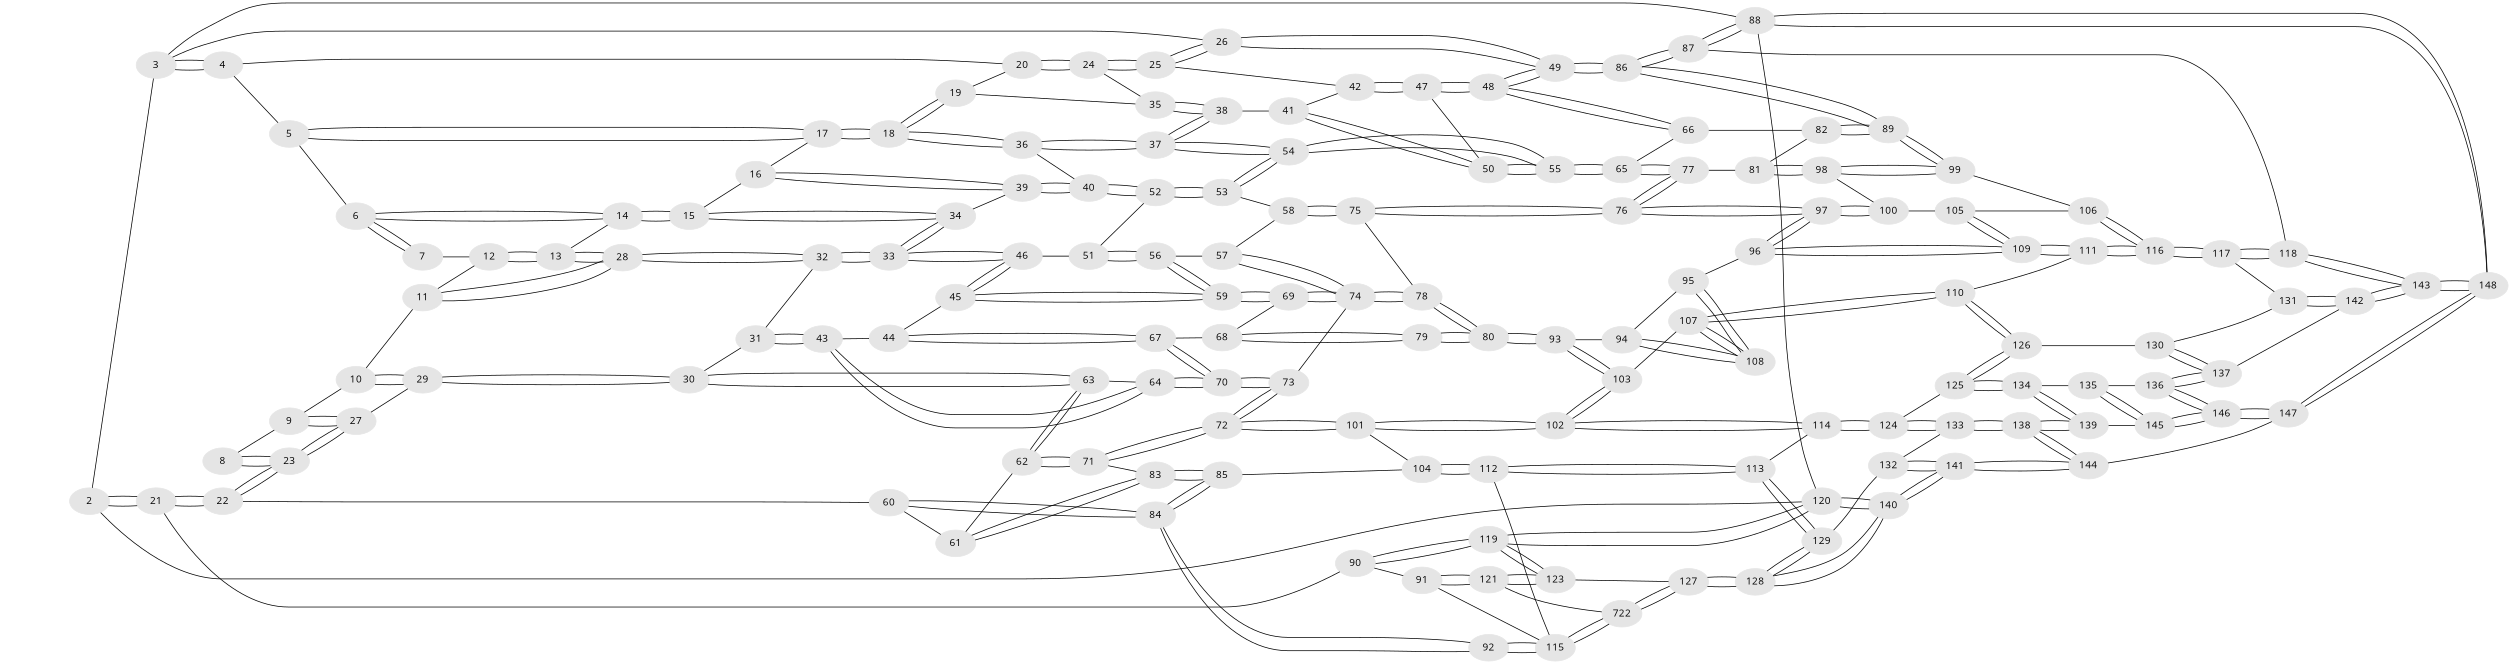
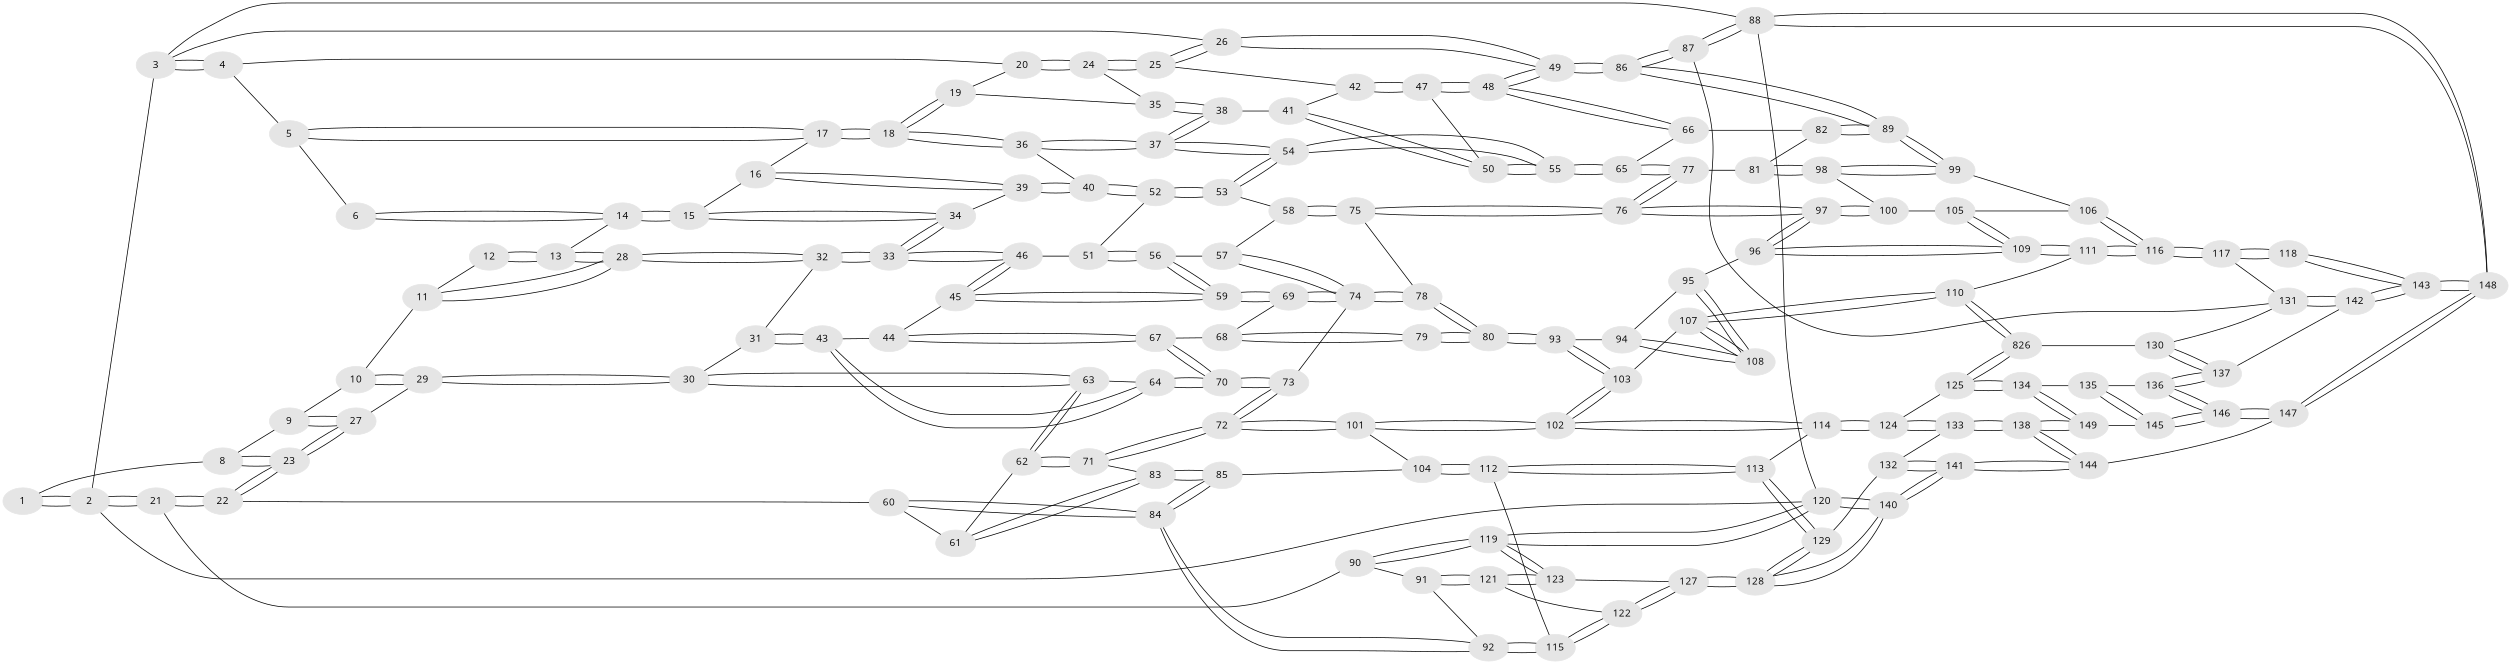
edge "87" -- "118": now "87" -- "131"
node "7": removed
node "126": label "126" -> "826"
node "139": label "139" -> "149"
node "1": added
edge "91" -- "115": now "91" -- "92"
node "722": label "722" -> "122"
